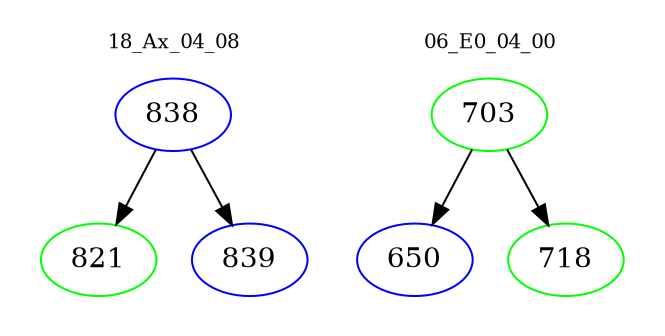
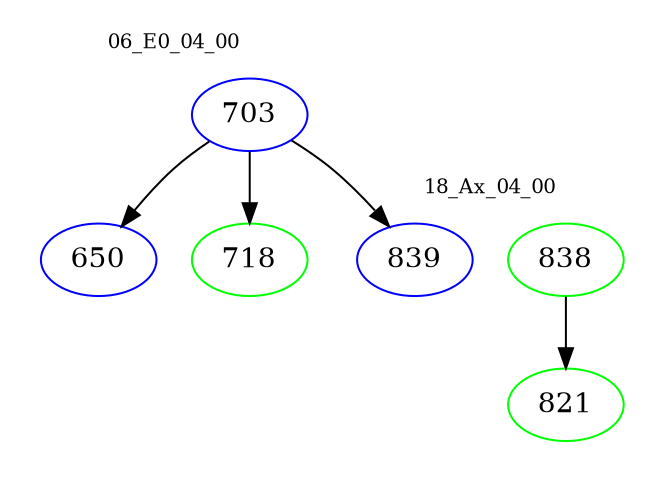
cluster "18_Ax_04_08": label "18_Ax_04_08" -> "18_Ax_04_00"
node "838": color blue -> green
node "703": color green -> blue
edge "838" -> "839": now "703" -> "839"
